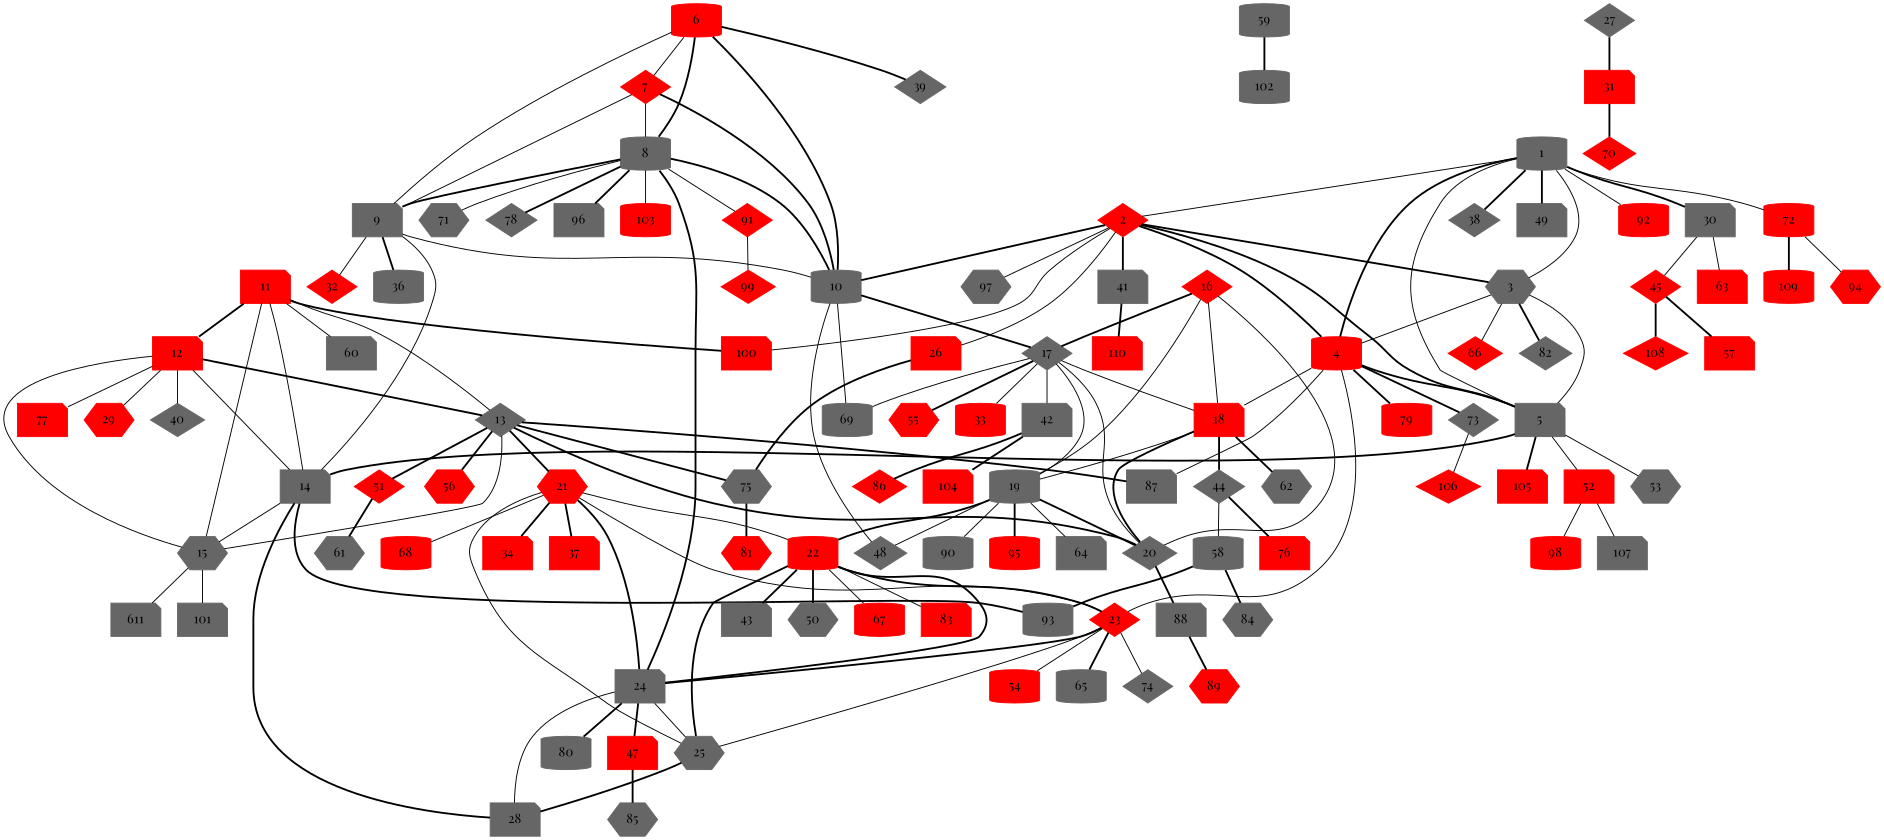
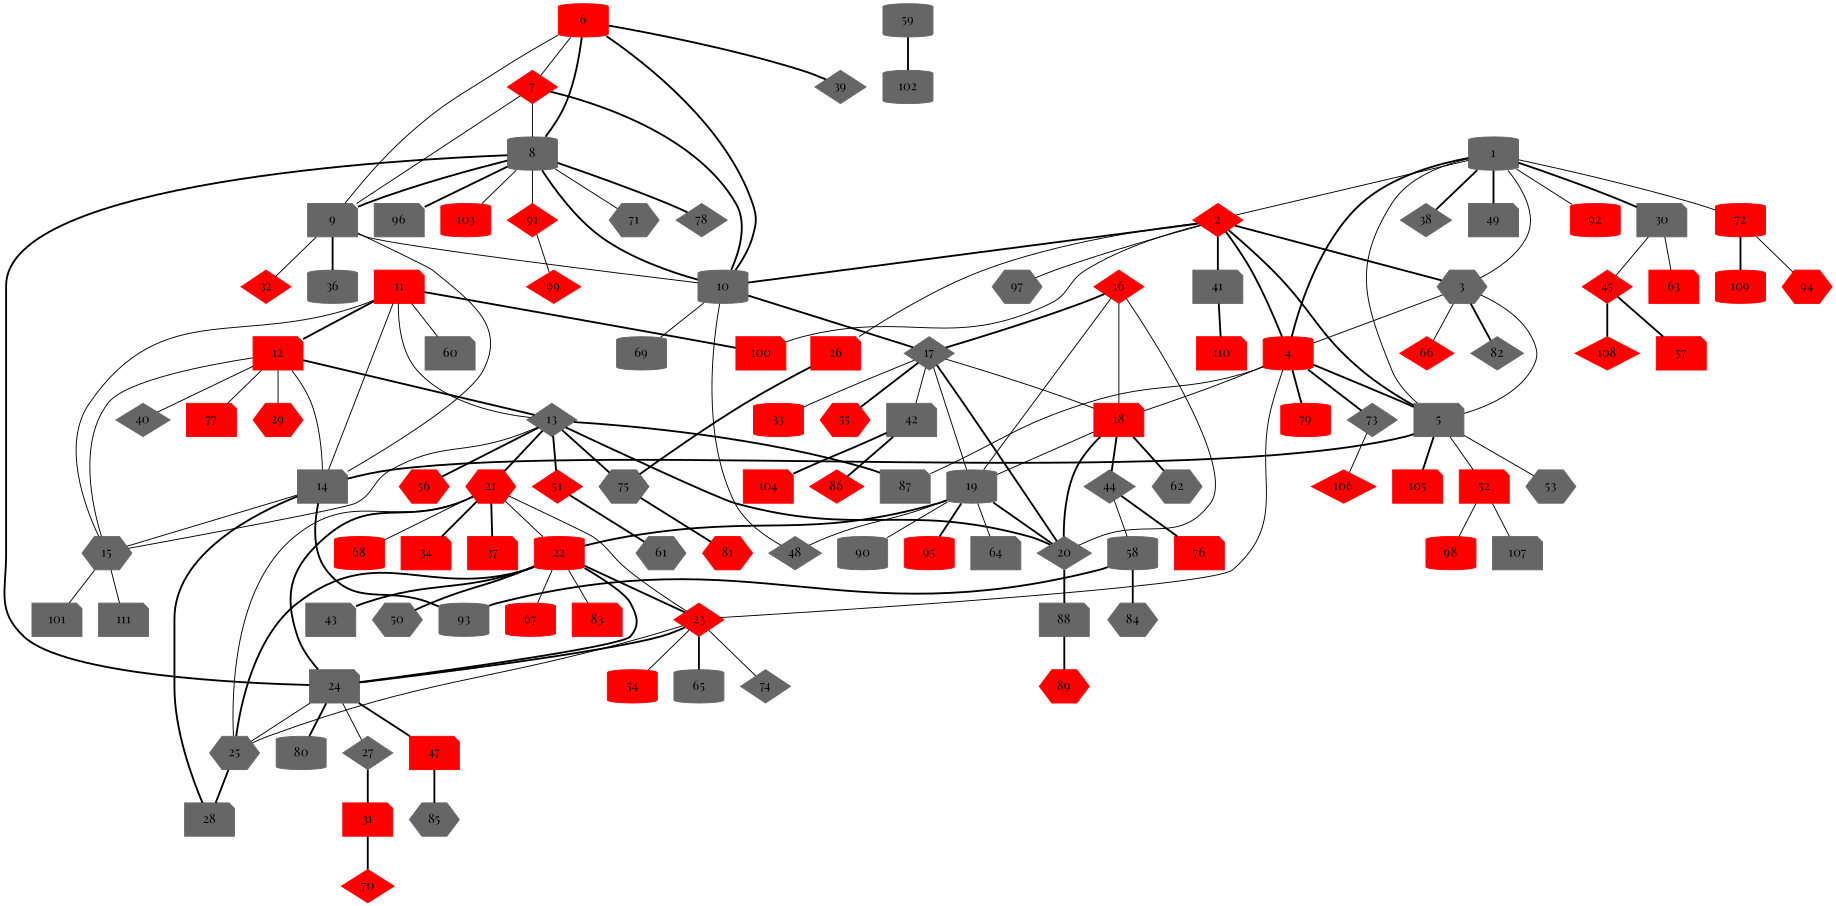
edge "17" -- "69": removed
edge "17" -- "20": style solid -> bold
node "611": label "611" -> "111"
edge "24" -- "28": now "24" -- "27"
